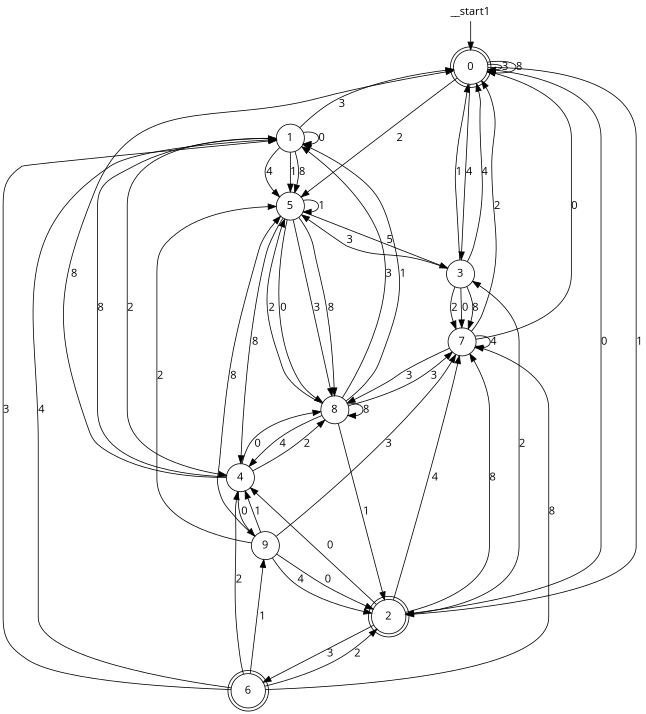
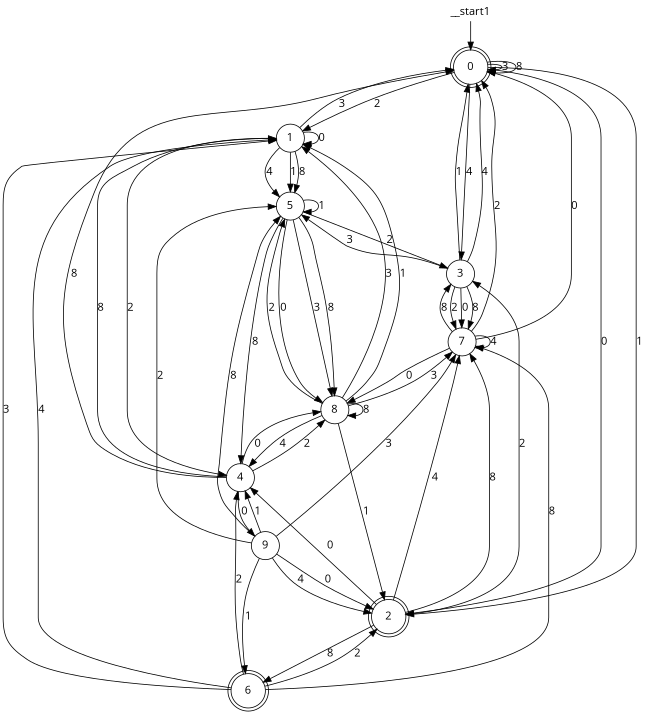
edge "0" -> "5": now "0" -> "1"
edge "5" -> "3": label "5" -> "2"
edge "7" -> "3": added, label "8"
edge "7" -> "8": label "3" -> "0"
edge "6" -> "9": reversed
edge "2" -> "6": label "3" -> "8"
